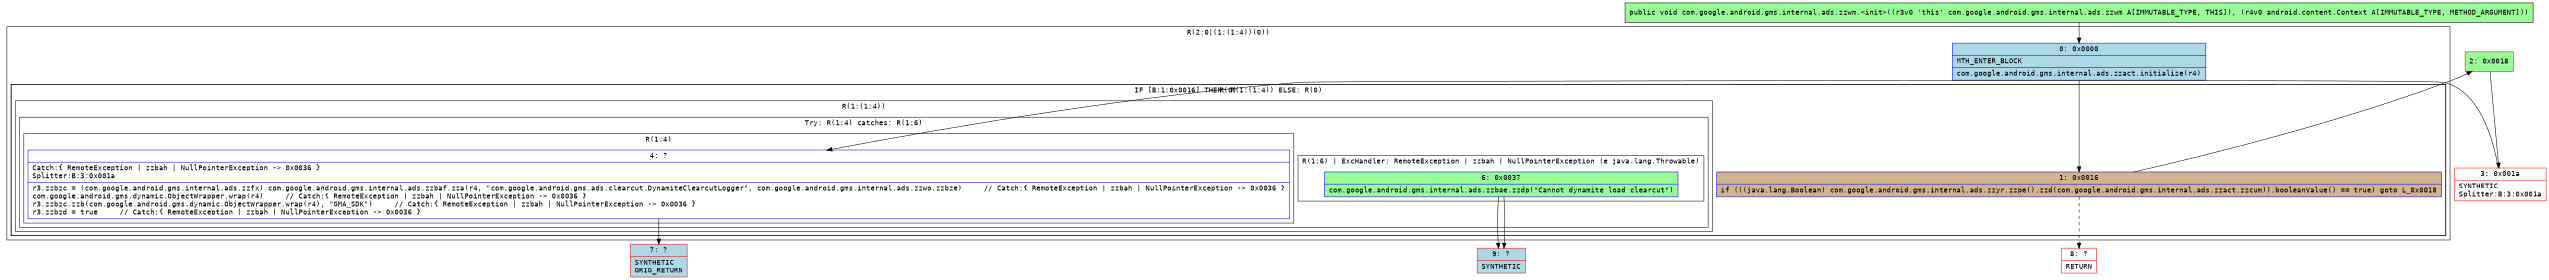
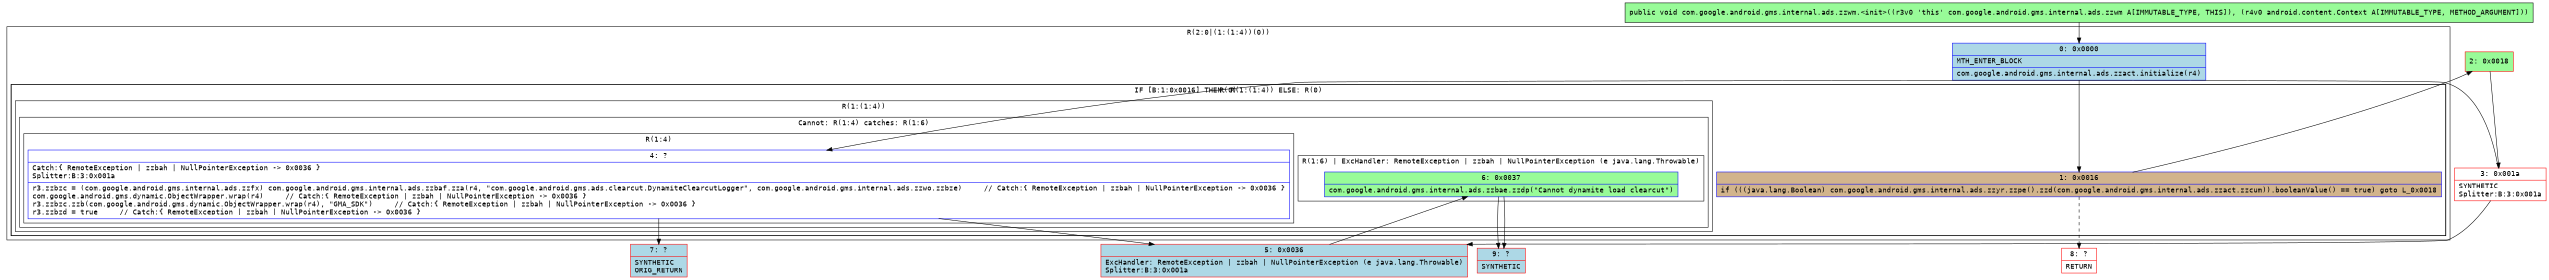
cluster "Try: R(1:4) catches: R(1:6)": label "Try: R(1:4) catches: R(1:6)" -> "Cannot: R(1:4) catches: R(1:6)"
node "5: 0x0036": added
